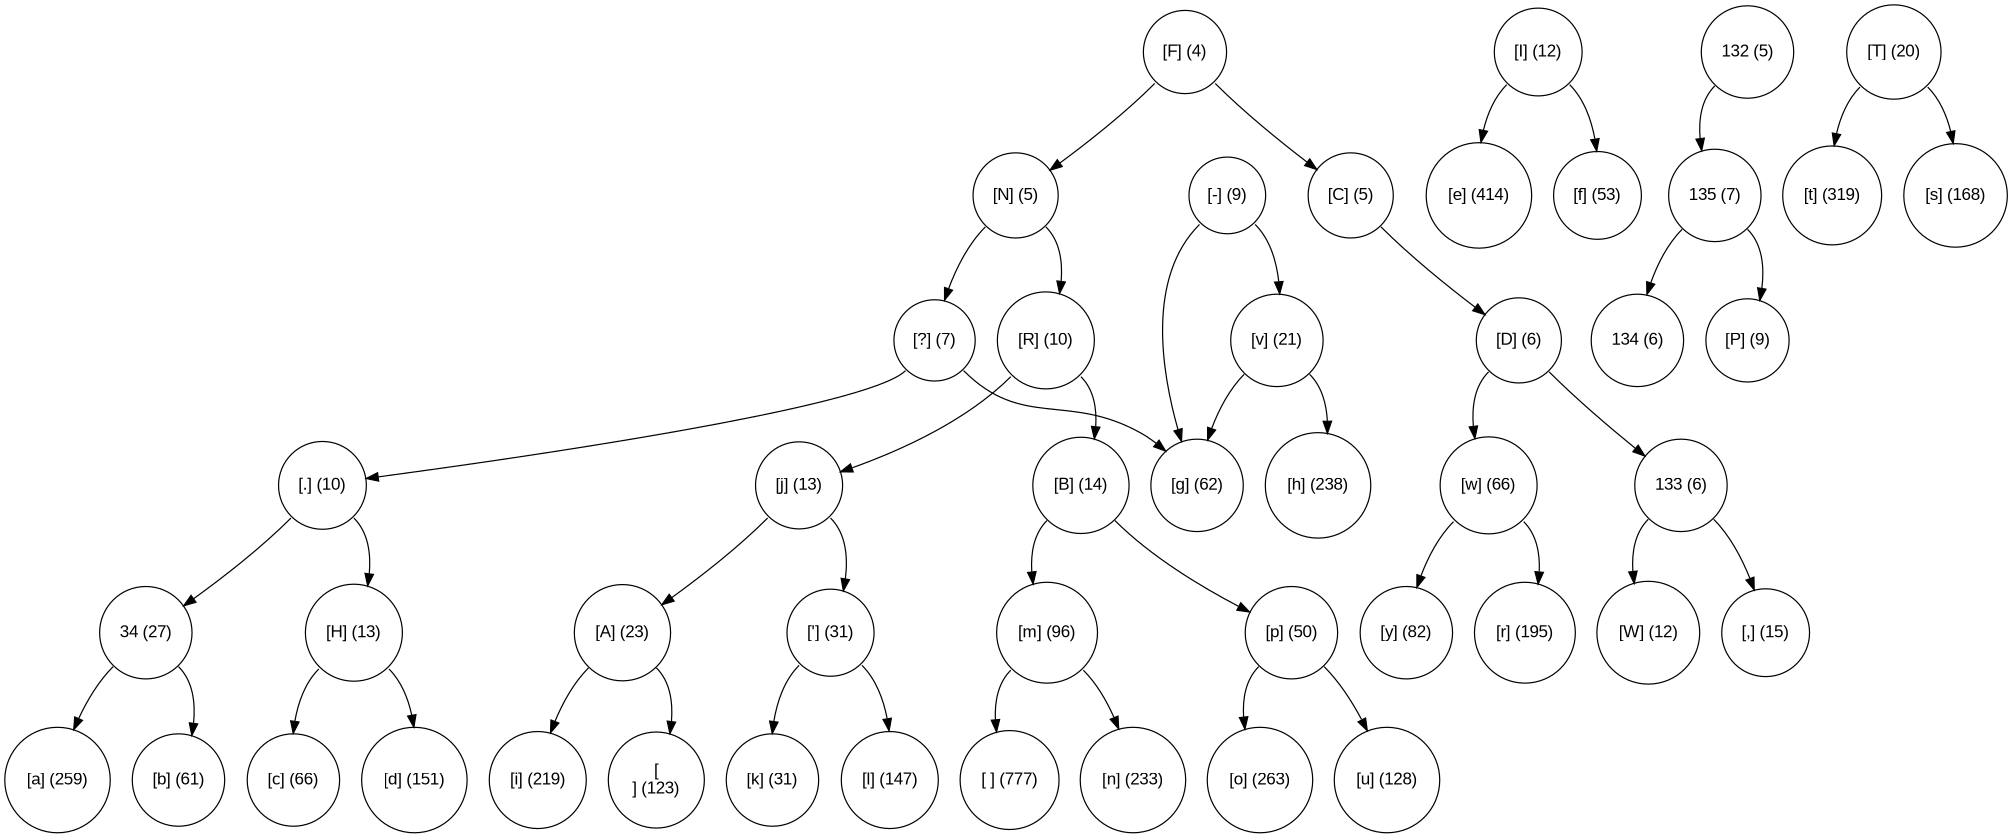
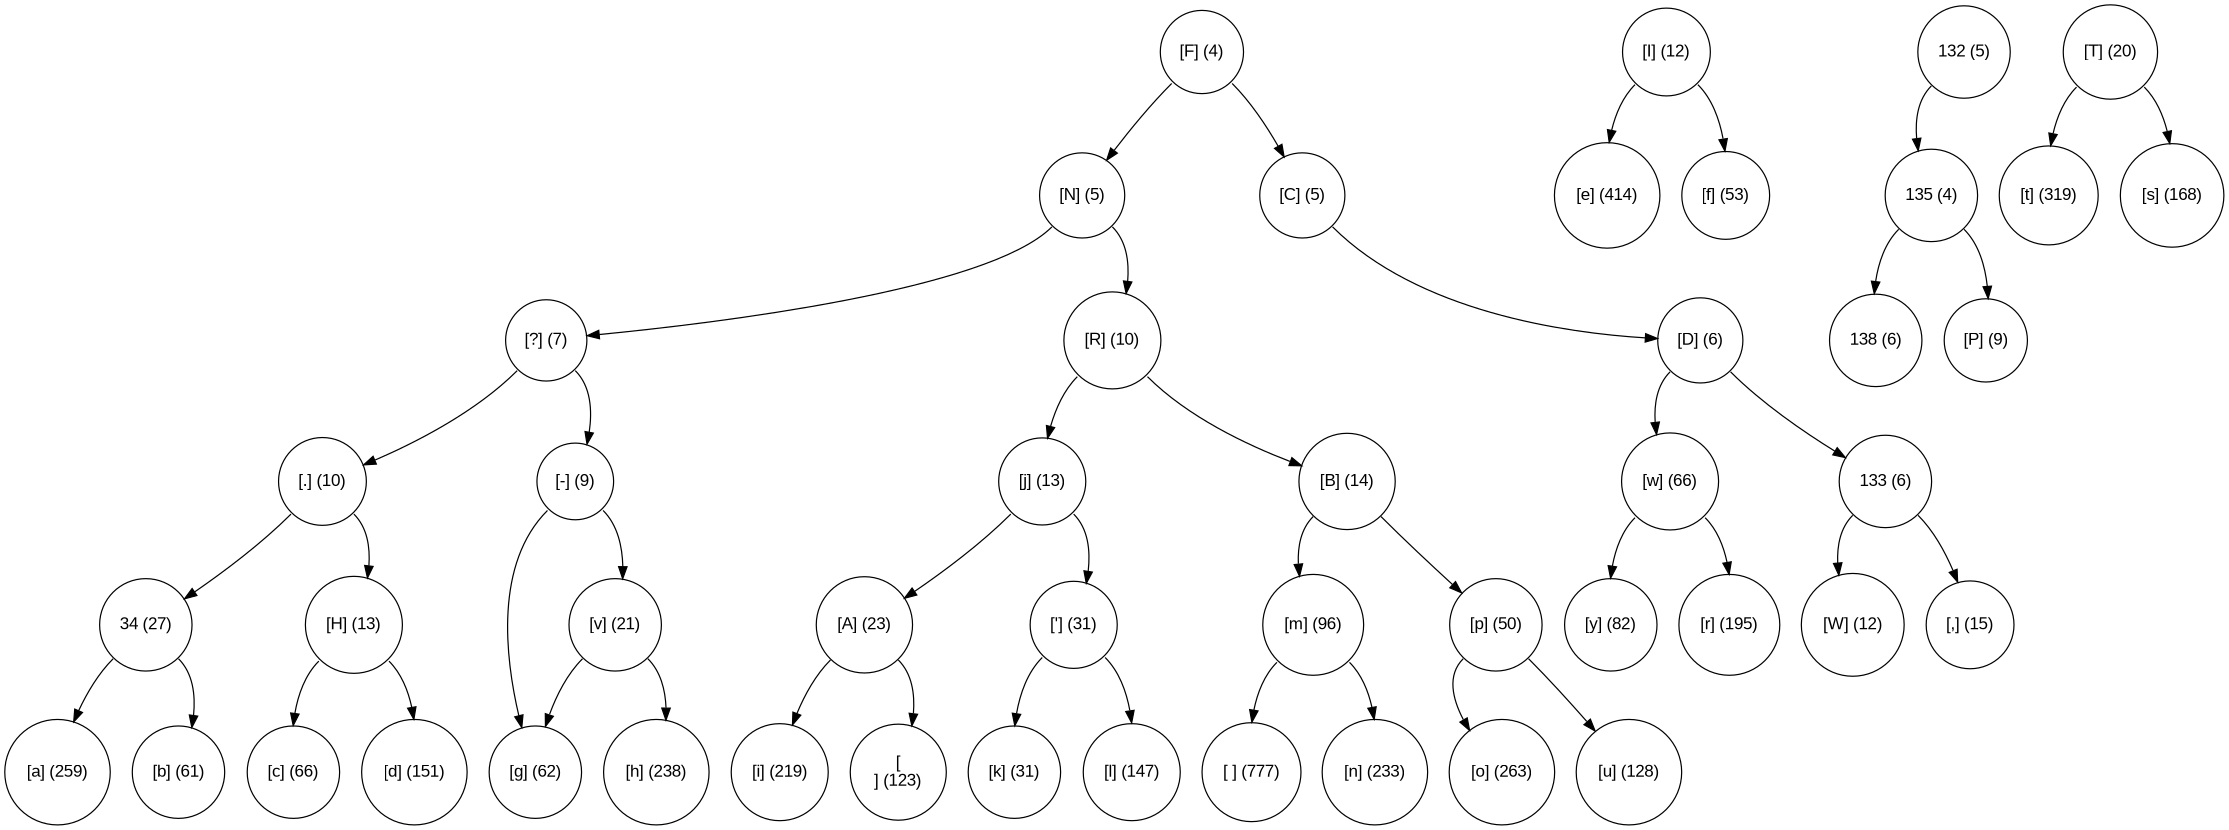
node "135 (7)": label "135 (7)" -> "135 (4)"
node "134 (6)": label "134 (6)" -> "138 (6)"
edge "[?] (7)" -> "[g] (62)": now "[?] (7)" -> "[-] (9)"
